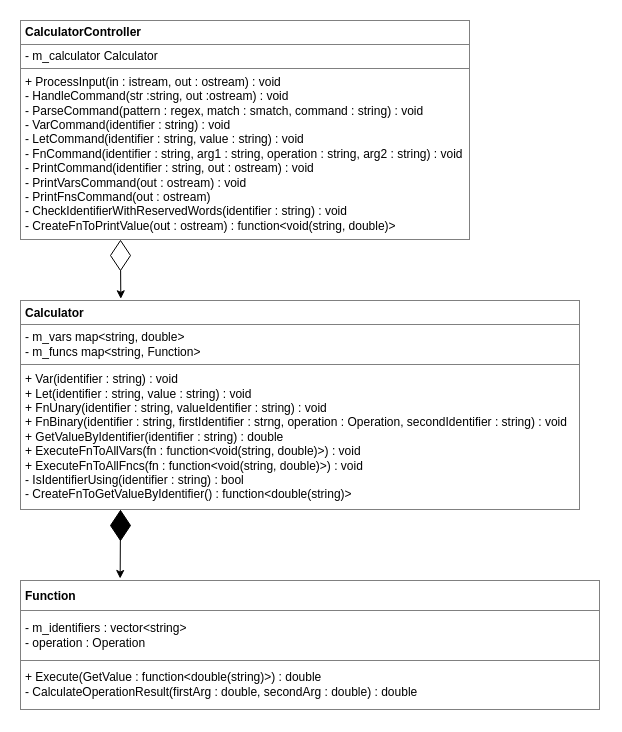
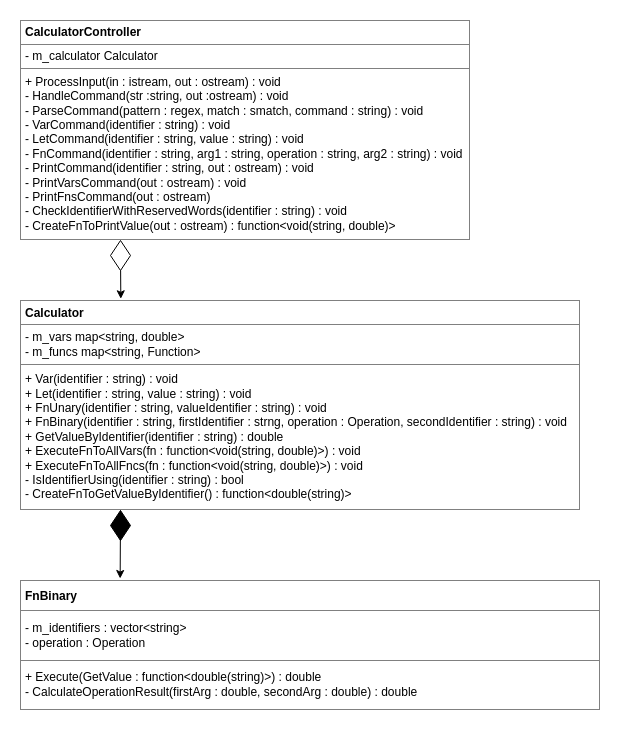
node "Function - m_identifiers : vector<string> - operation : Operation + Execute(GetValue : function<double(string)>) : double - CalculateOperationResult(firstArg : double, secondArg : double) : double": label "Function - m_identifiers : vector<string> - operation : Operation + Execute(GetValue : function<double(string)>) : double - CalculateOperationResult(firstArg : double, secondArg : double) : double" -> "FnBinary - m_identifiers : vector<string> - operation : Operation + Execute(GetValue : function<double(string)>) : double - CalculateOperationResult(firstArg : double, secondArg : double) : double"
